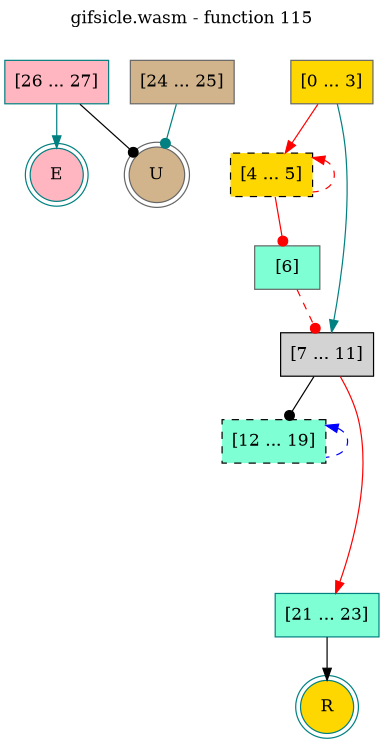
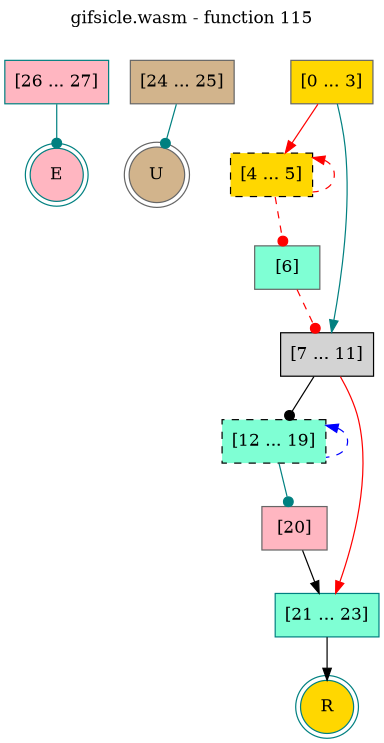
edge "[26 ... 27]" -> "E": arrowhead normal -> dot
edge "[26 ... 27]" -> "U": removed
edge "[4 ... 5]" -> "[6]": style solid -> dashed
node "[20]": added
